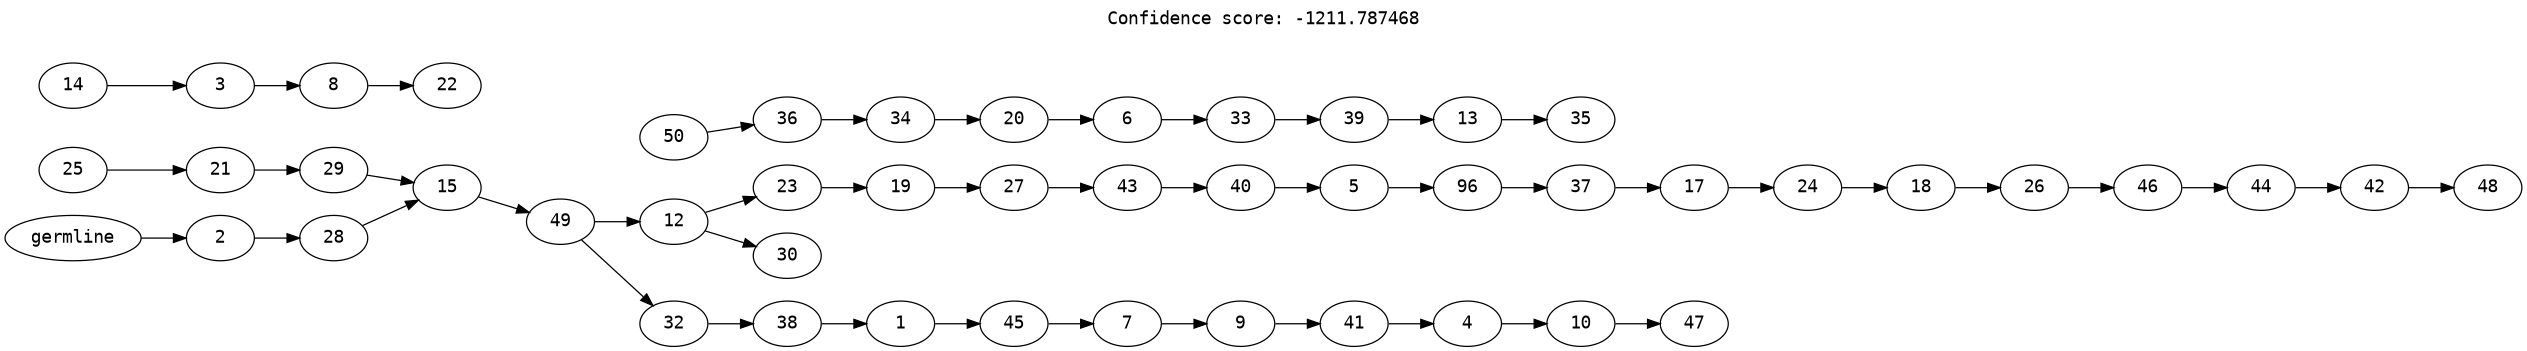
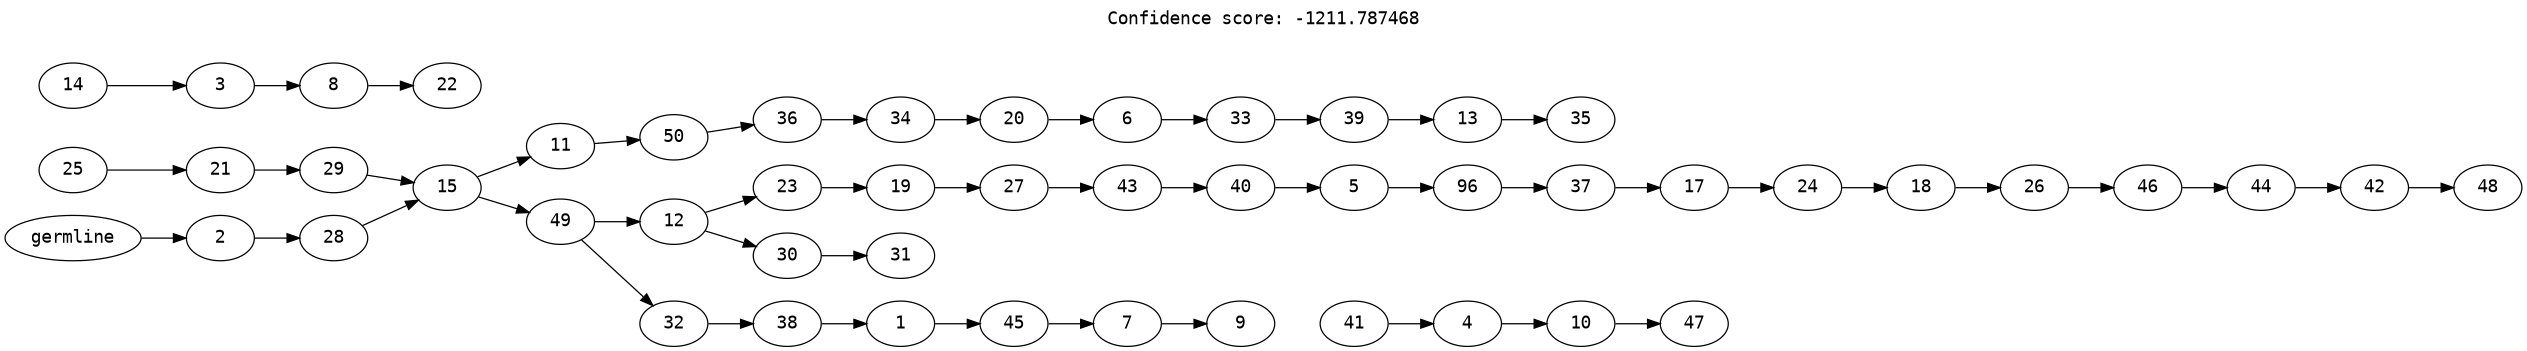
node "11": added
node "31": added
edge "9" -> "41": removed
